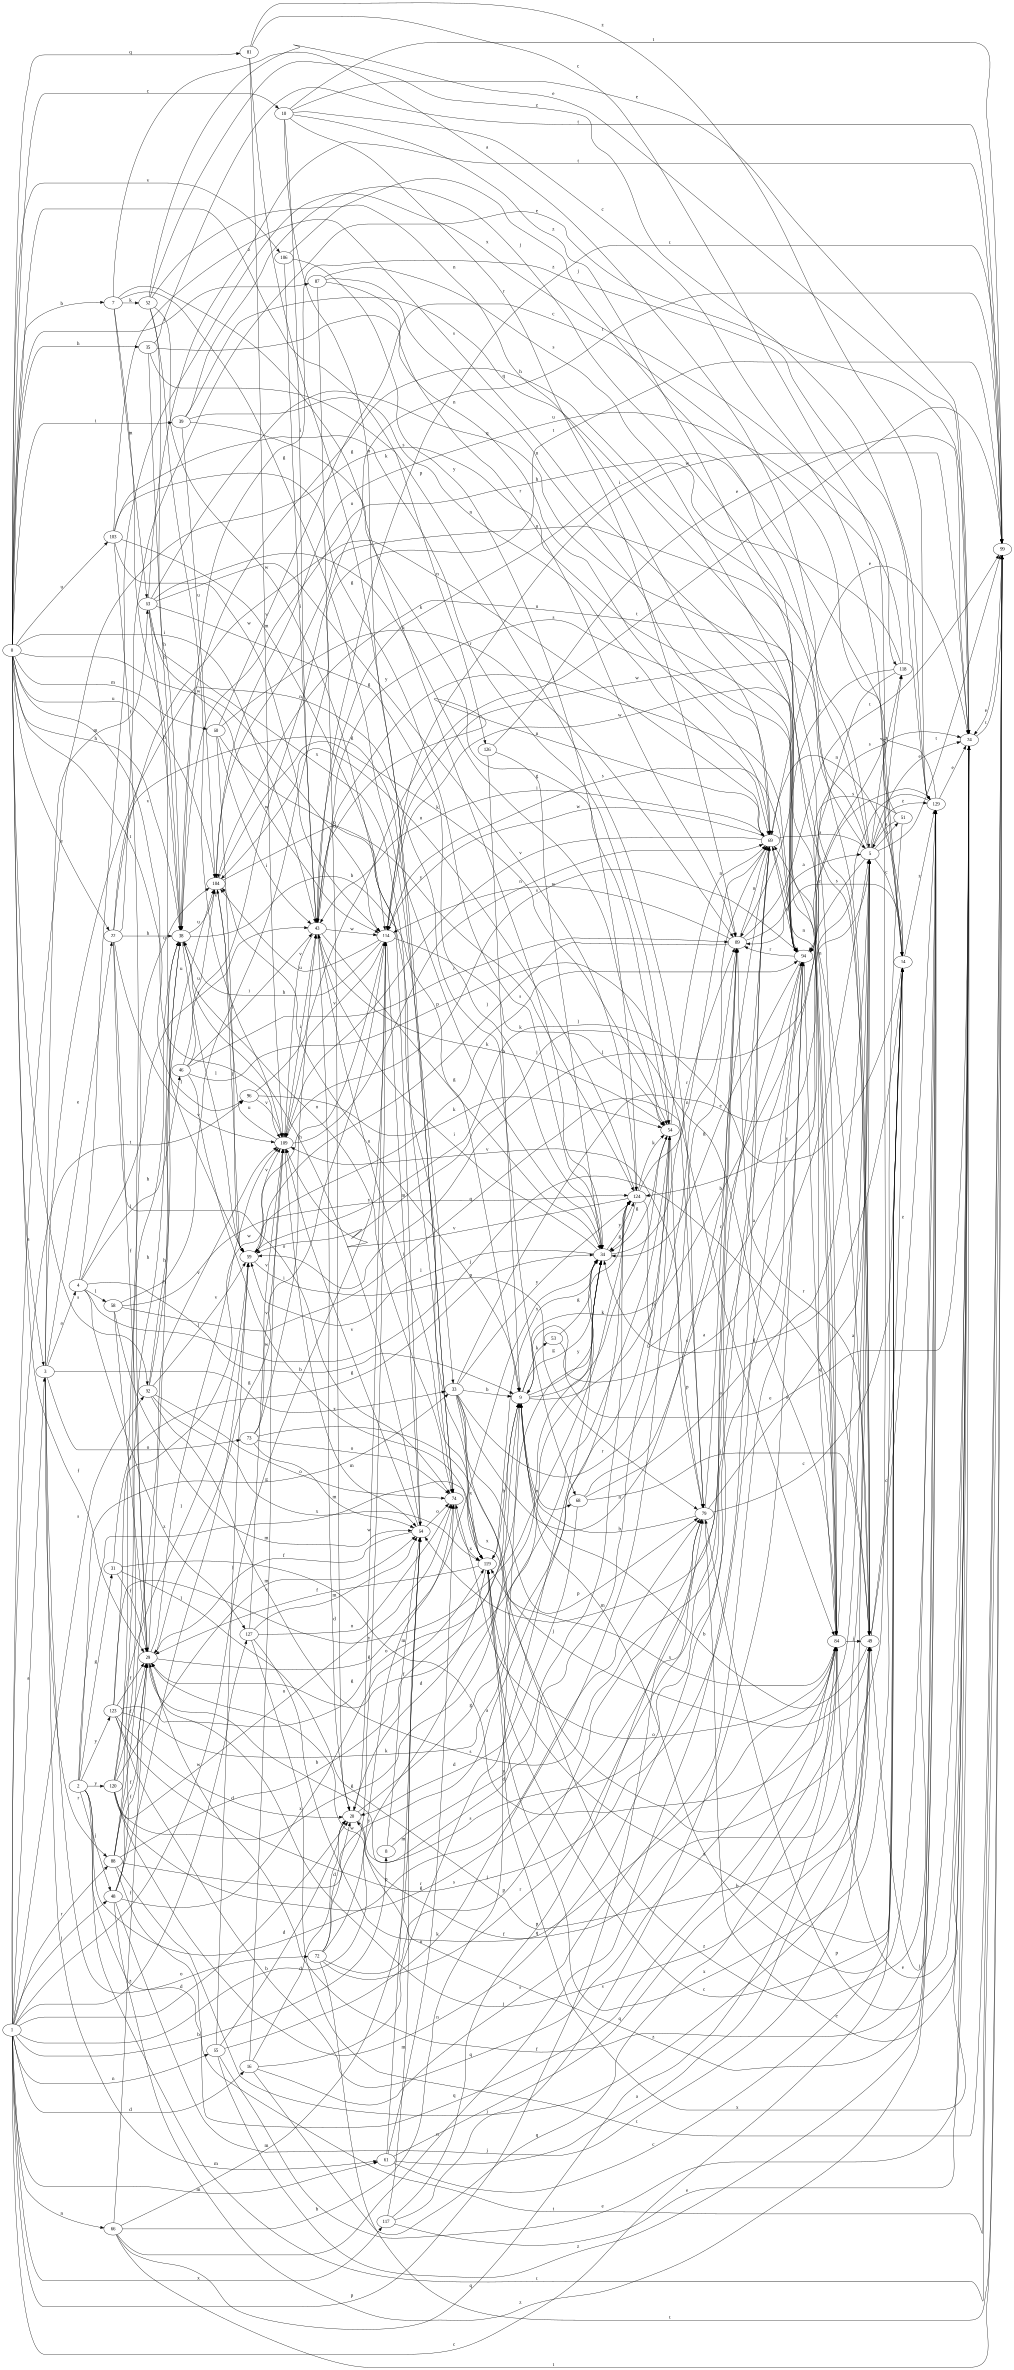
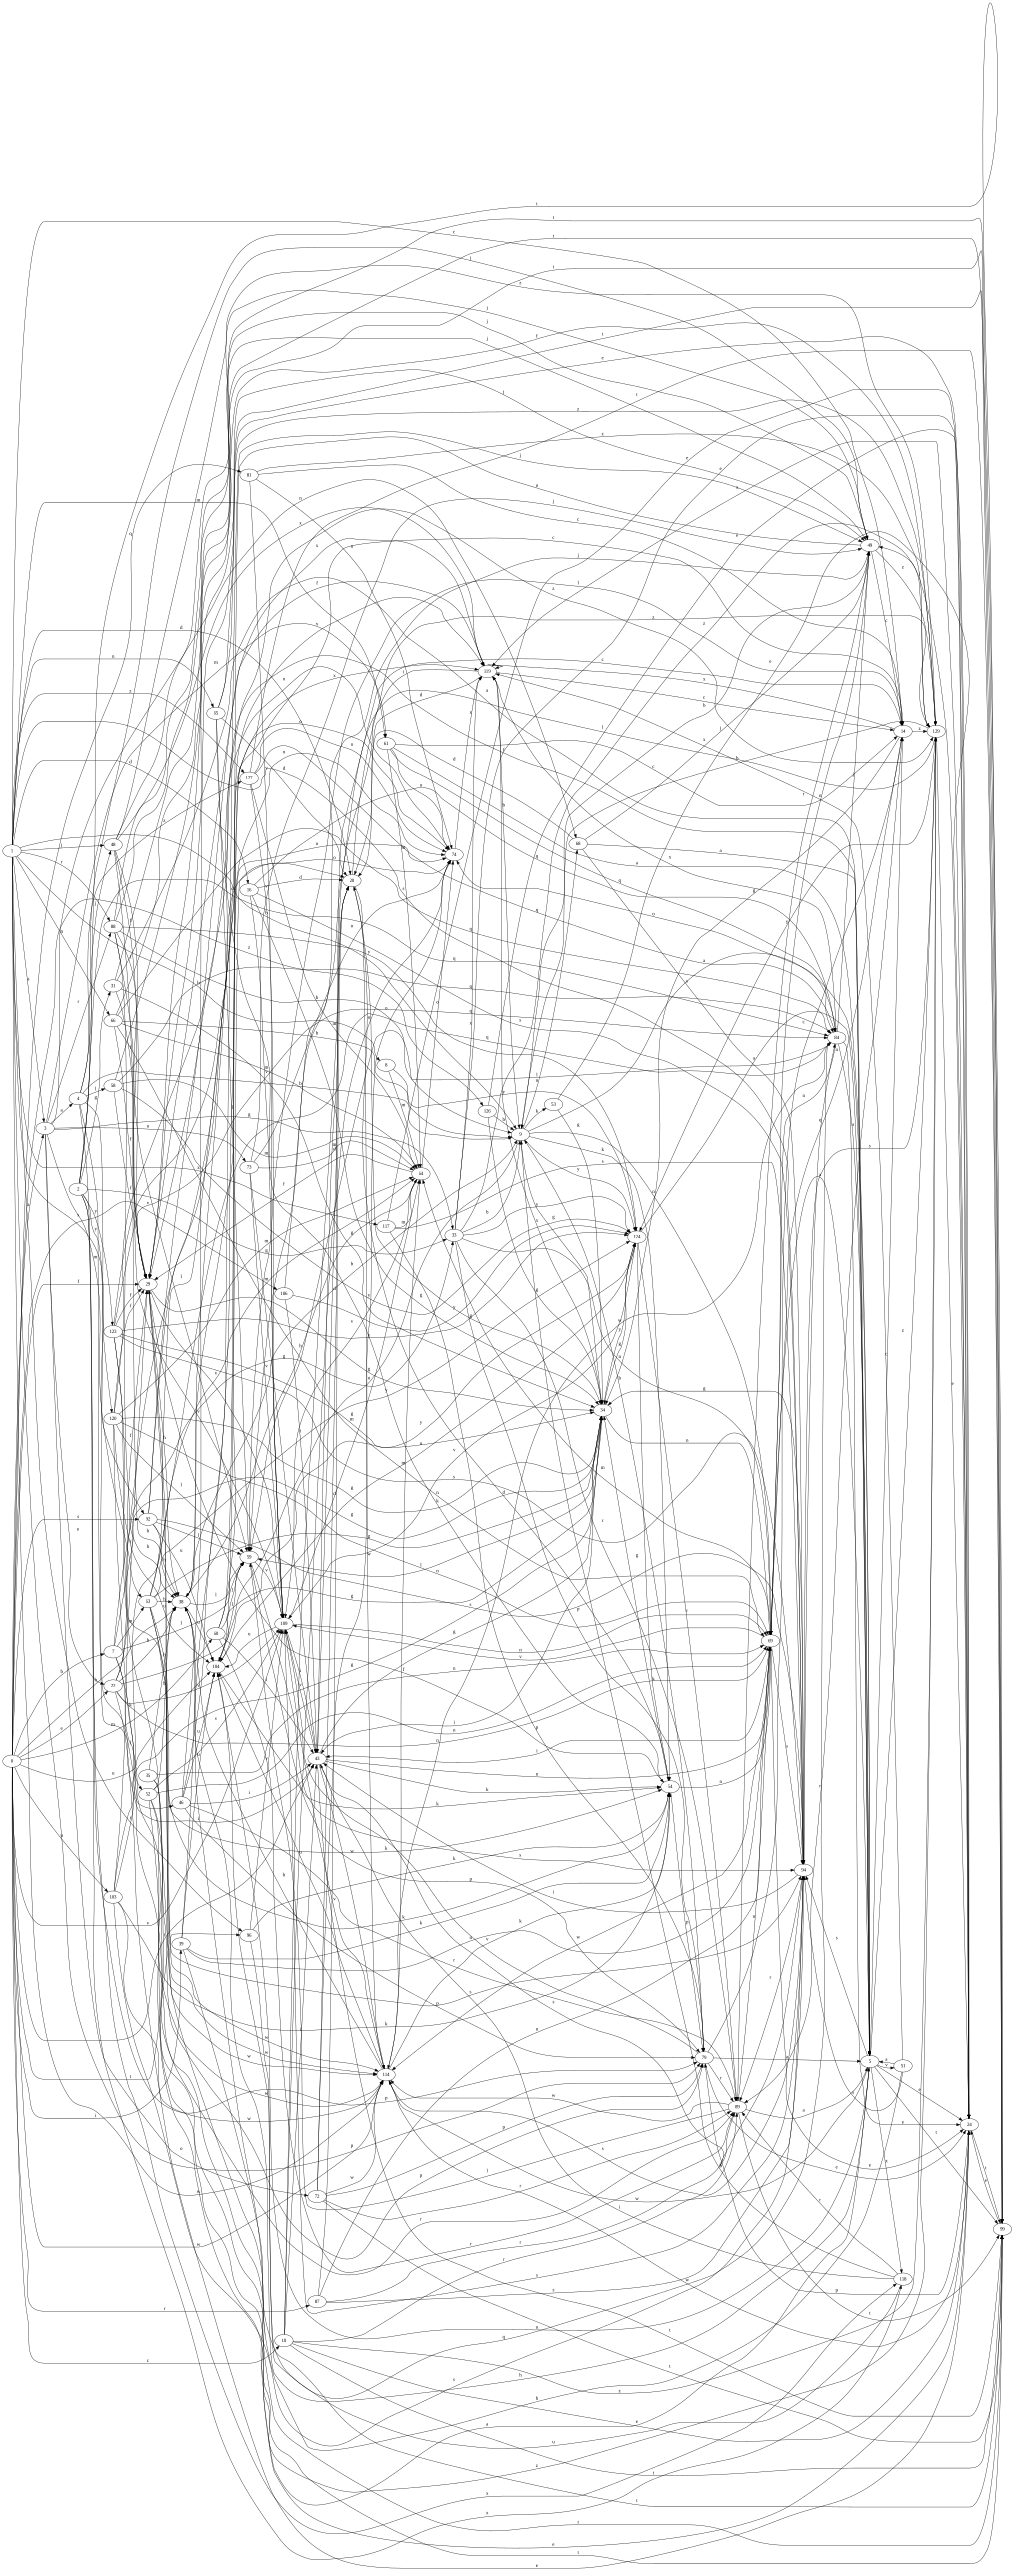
edge "0" -> "35": removed, label "h"
edge "10" -> "84": now "10" -> "129"
